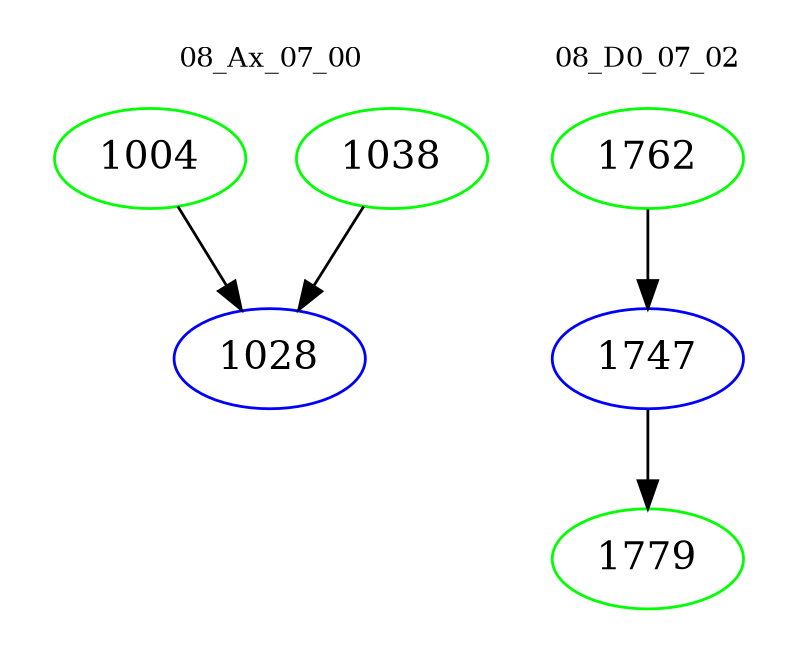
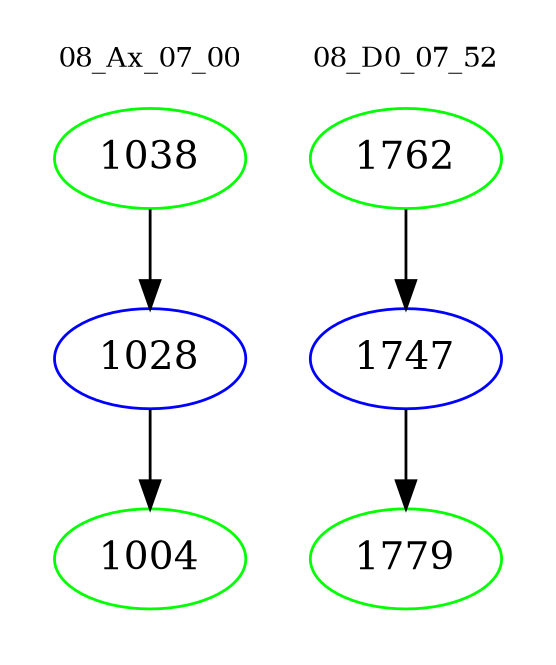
cluster "08_D0_07_02": label "08_D0_07_02" -> "08_D0_07_52"
edge "1004" -> "1028": reversed
